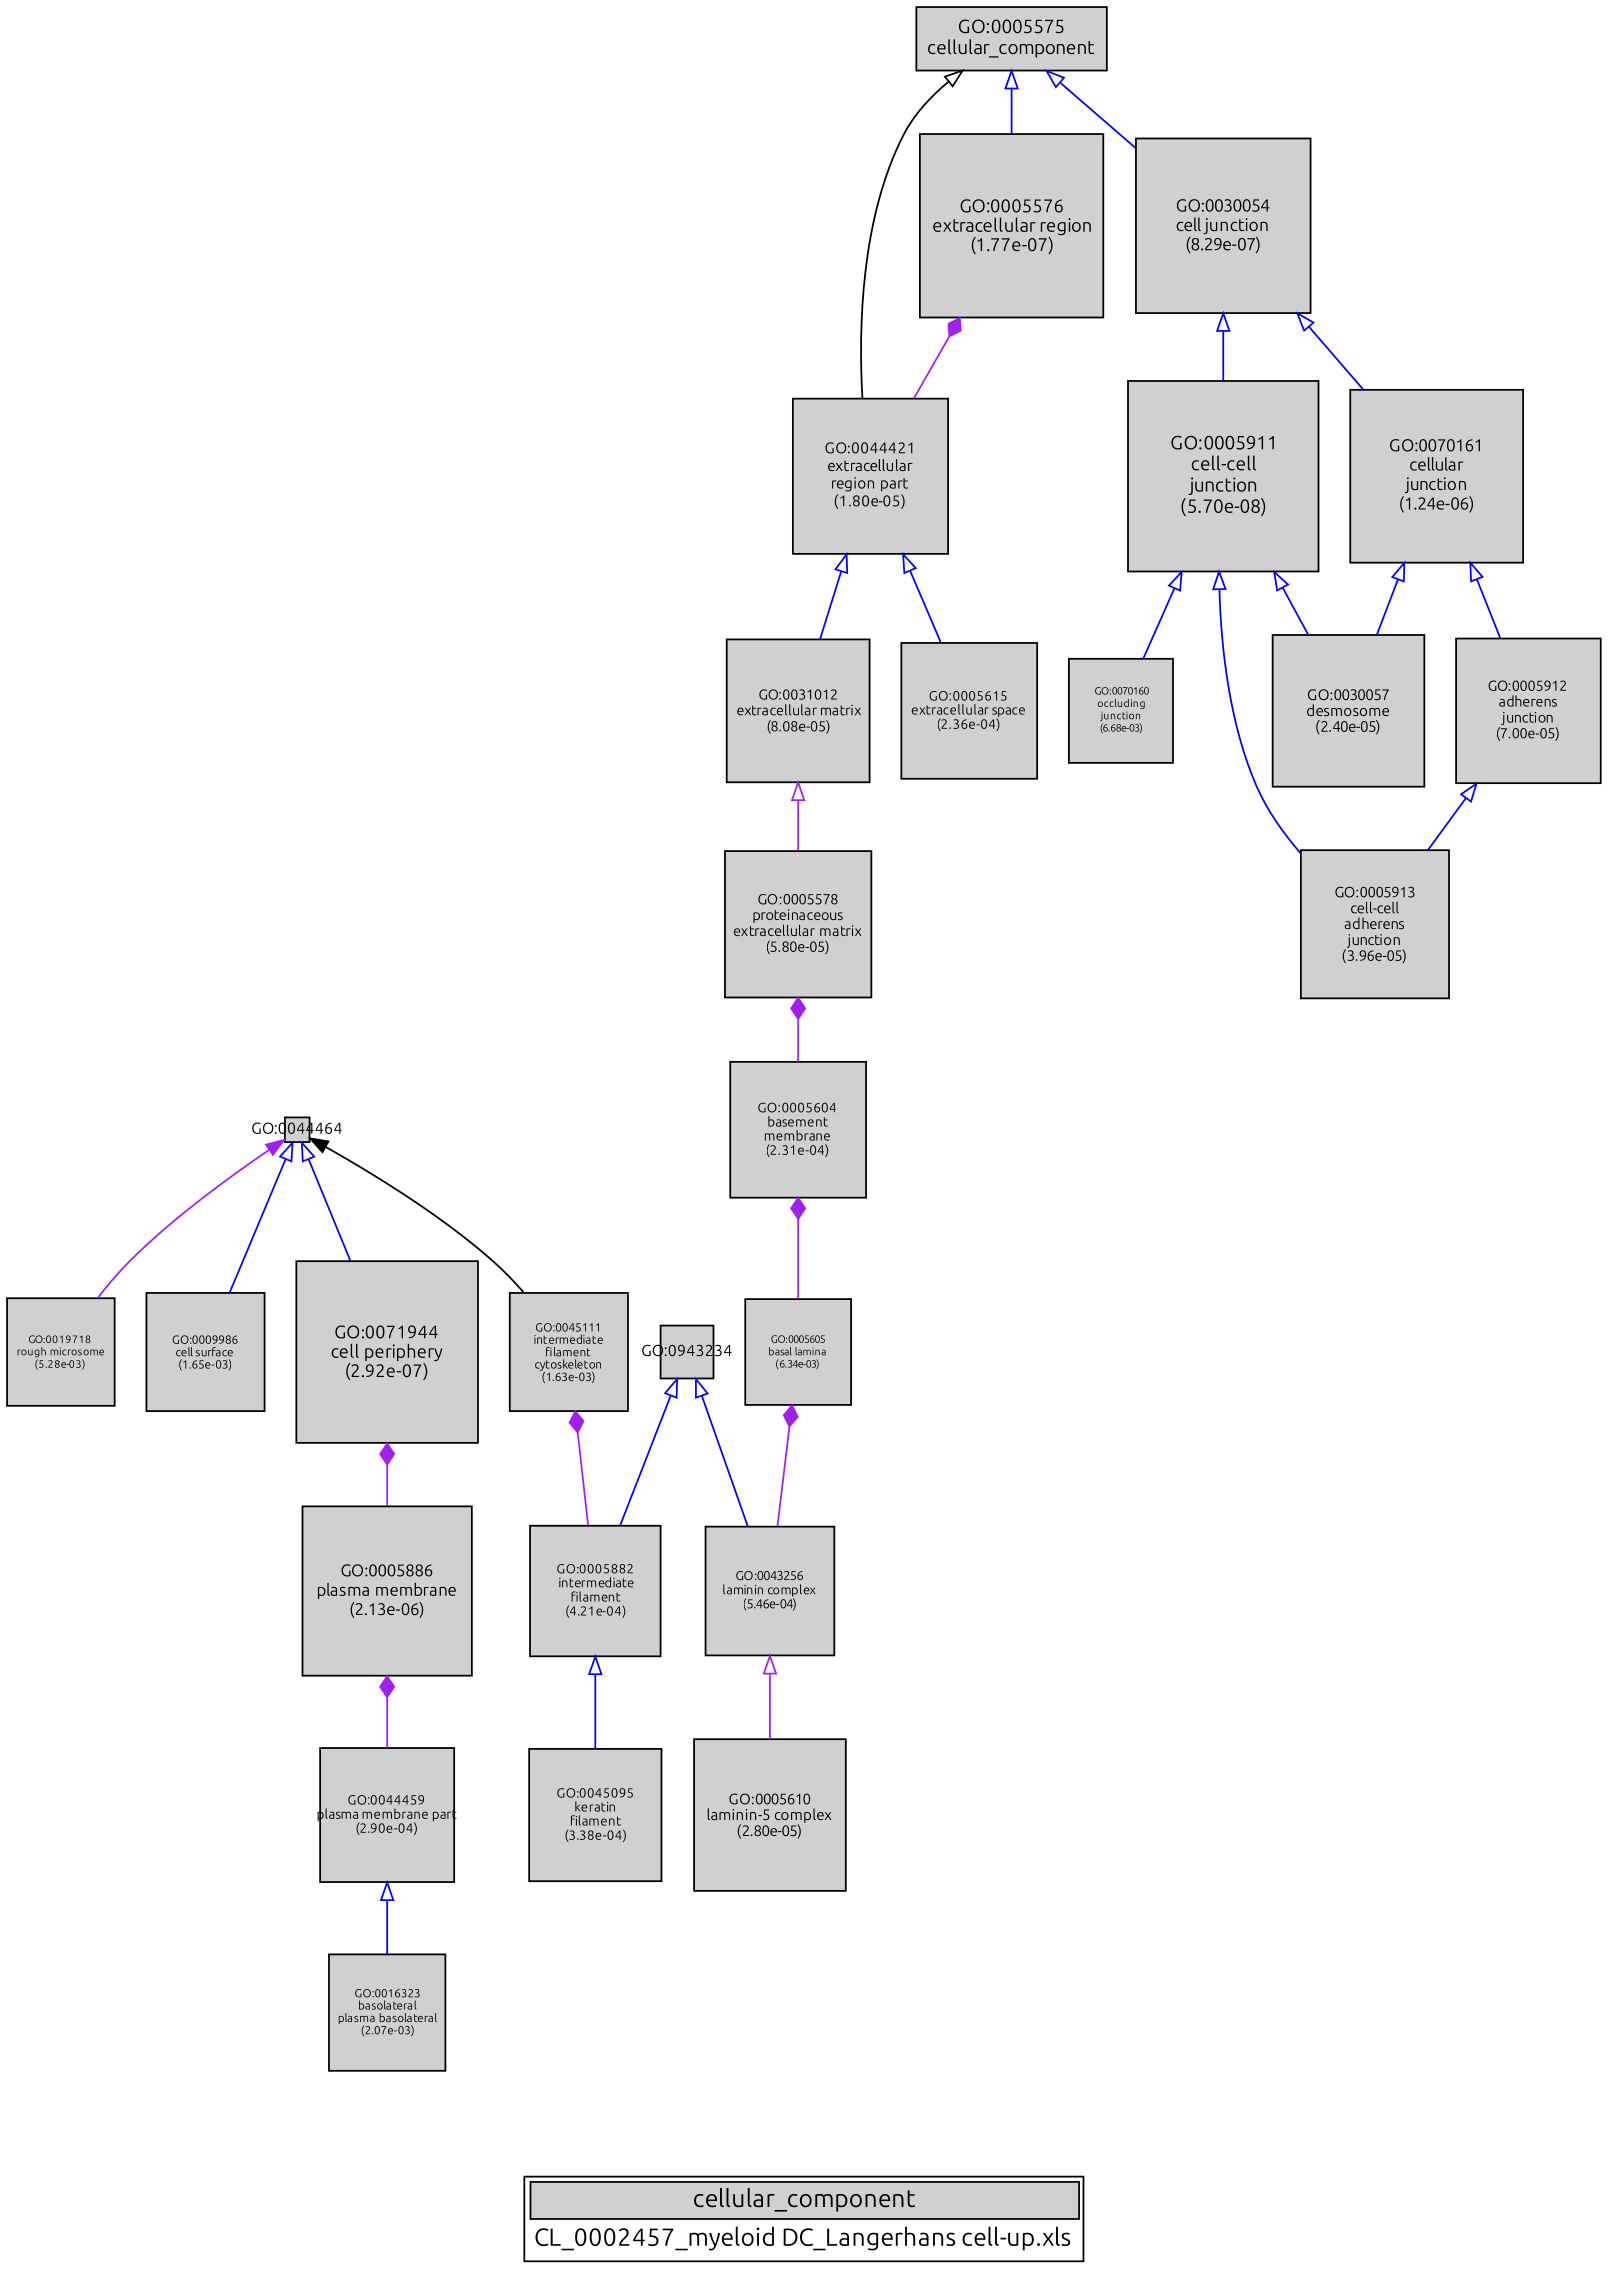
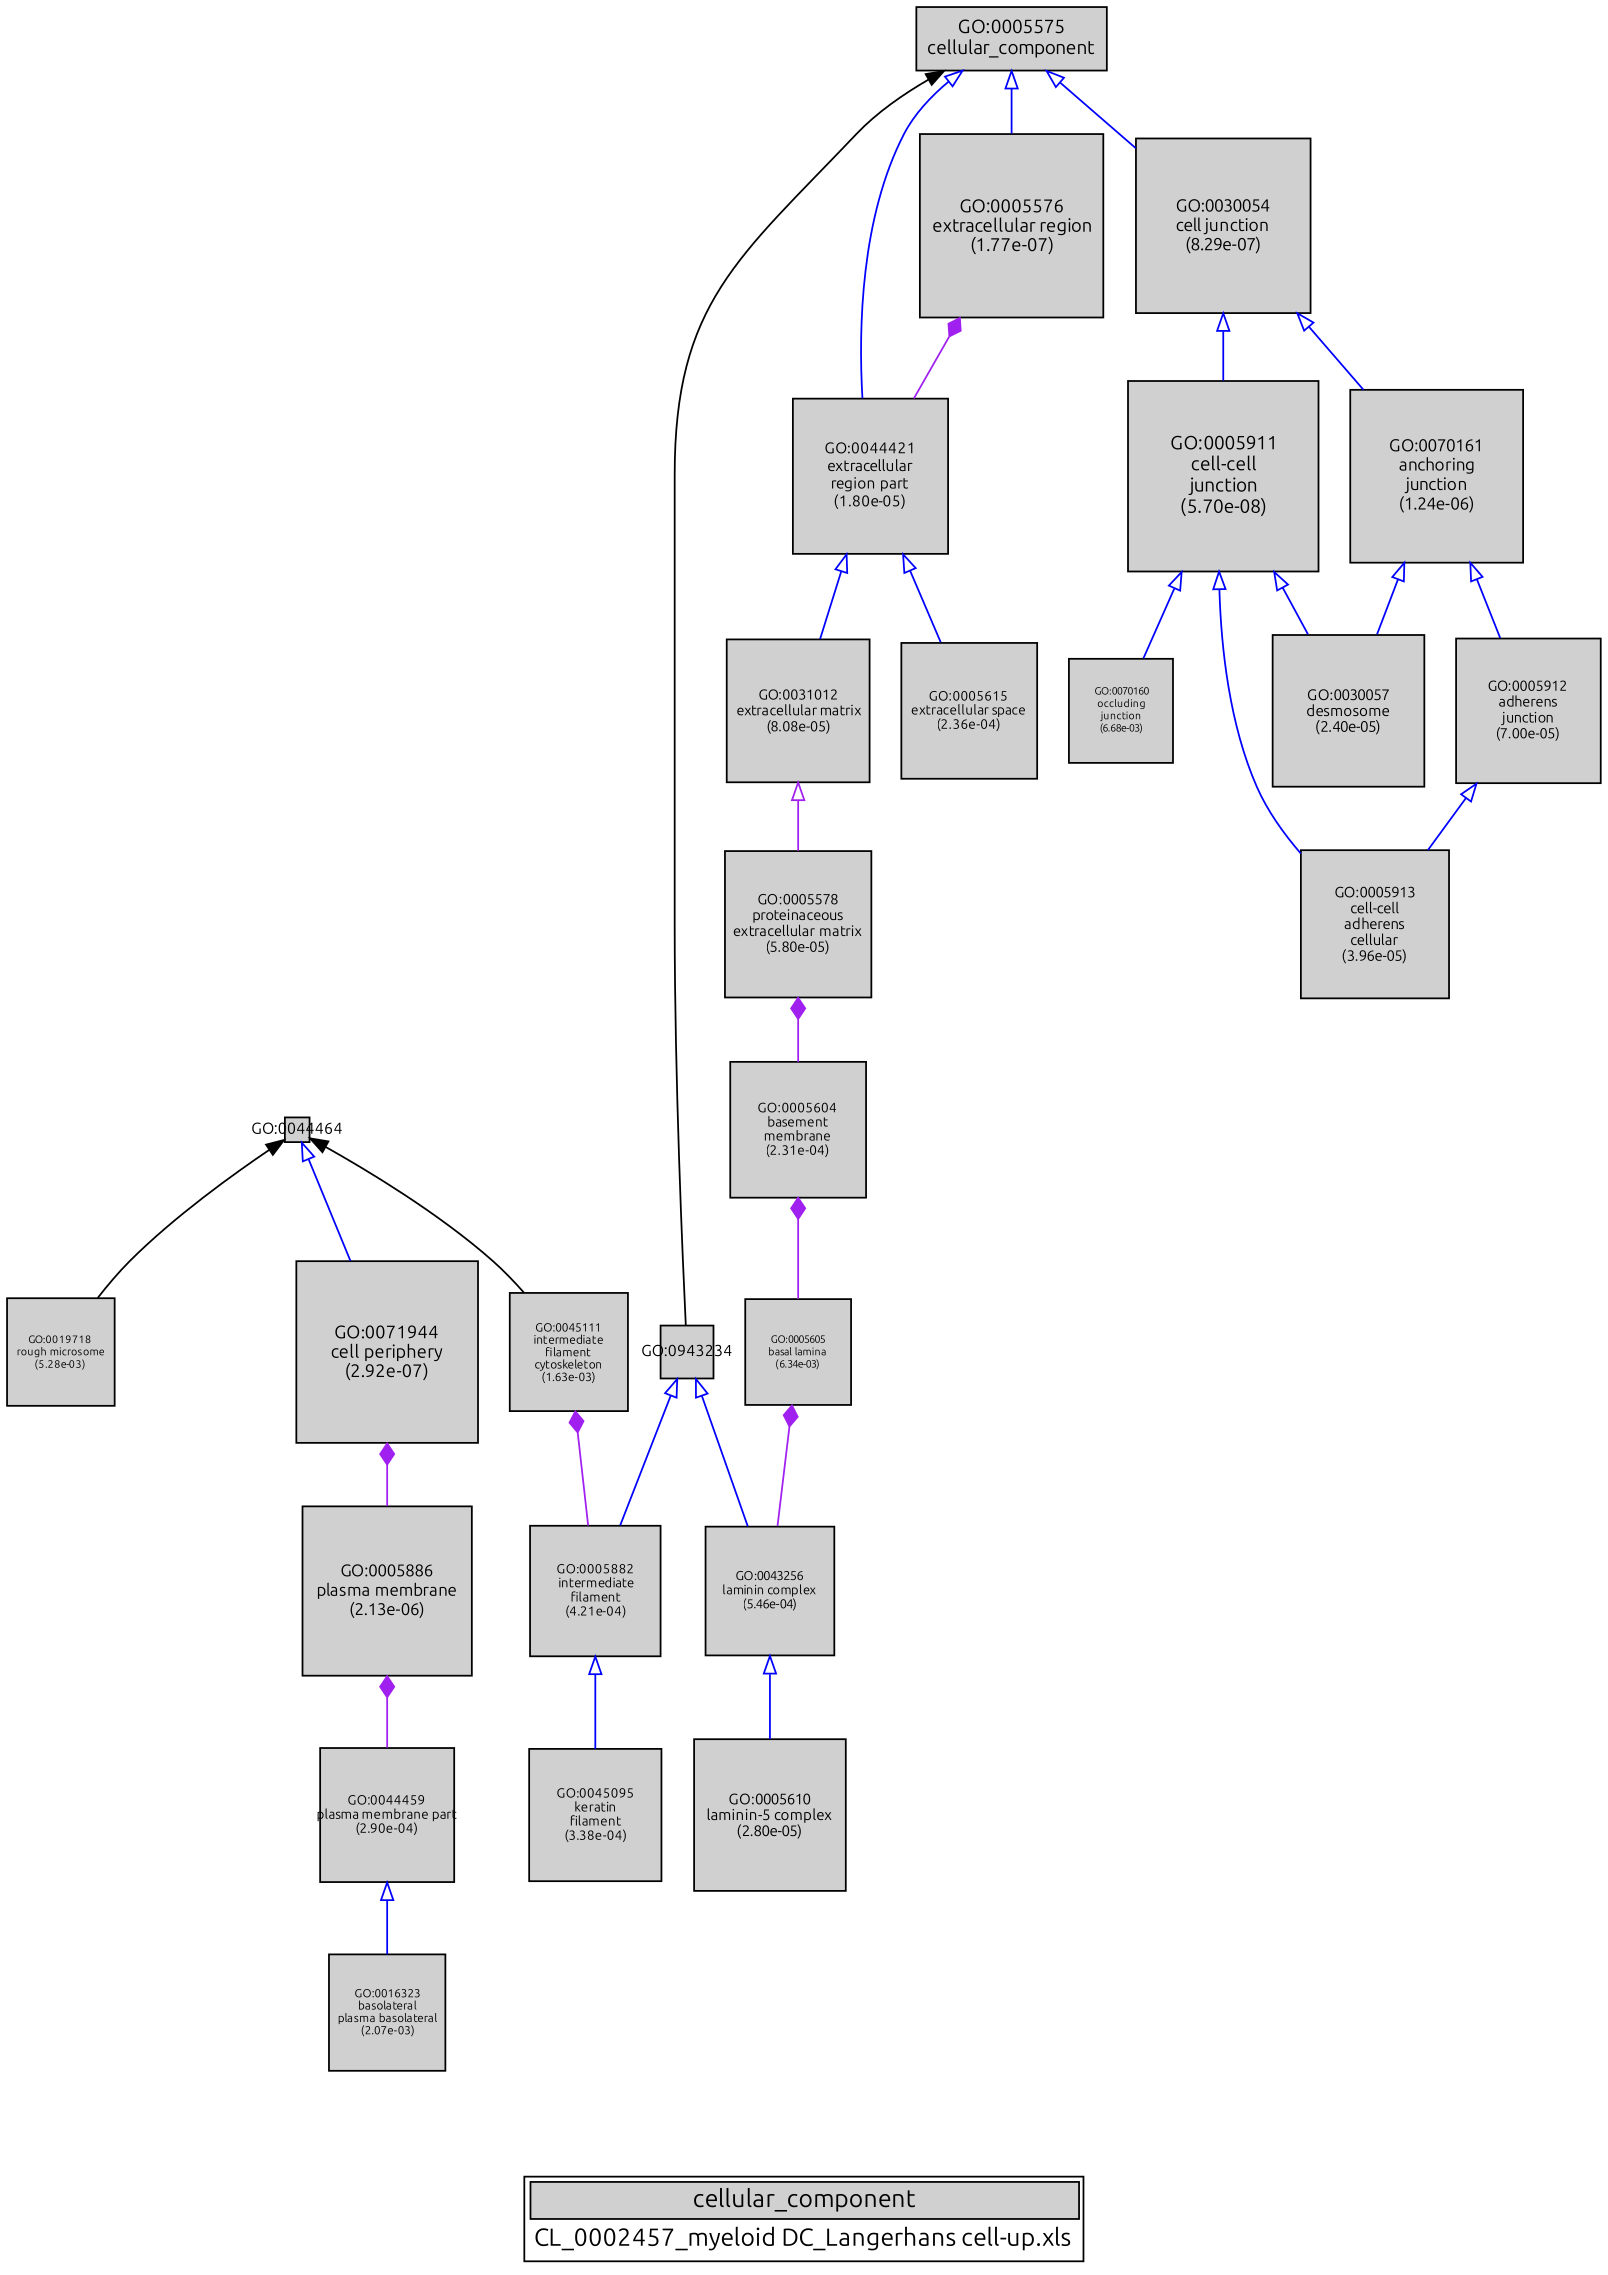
edge "GO:0044421" -> "GO:0005575": color black -> blue
node "GO:0070161": text "cellular" -> "anchoring"
edge "GO:0943234" -> "GO:0005575": added
node "GO:0005913": text "junction" -> "cellular"
edge "GO:0019718" -> "GO:0044464": color purple -> black
node "GO:0009986": removed
edge "GO:0005610" -> "GO:0043256": color purple -> blue
